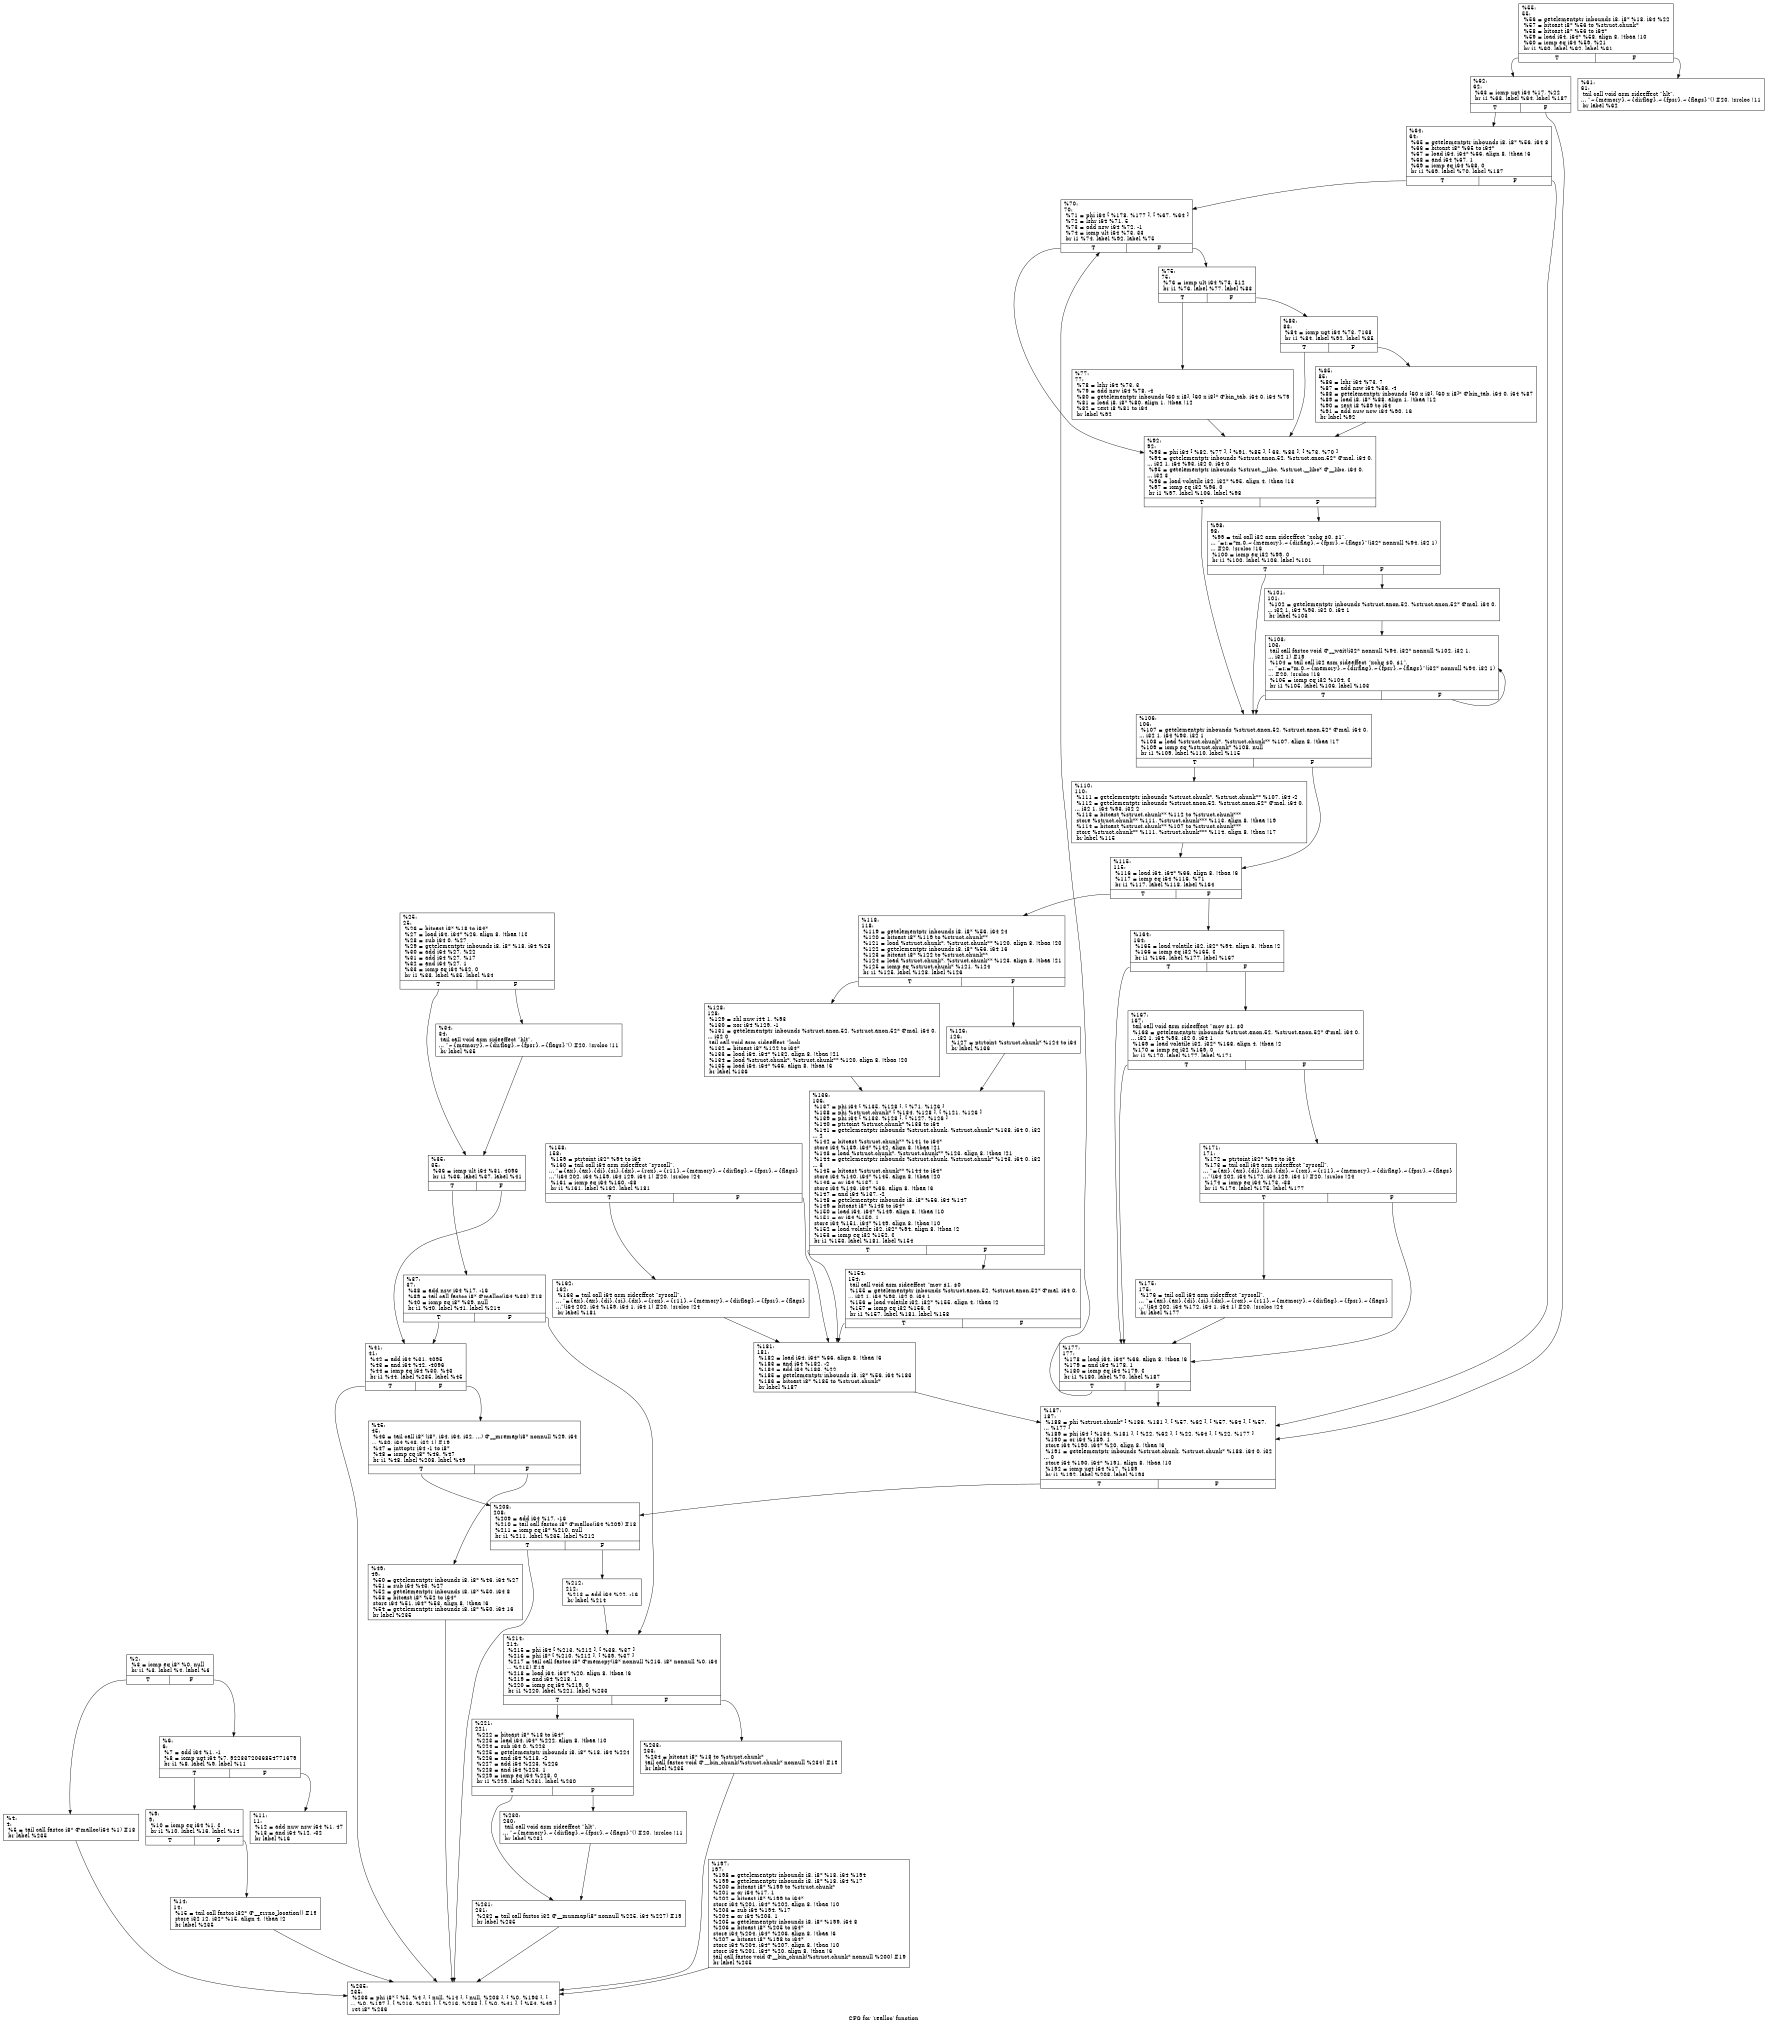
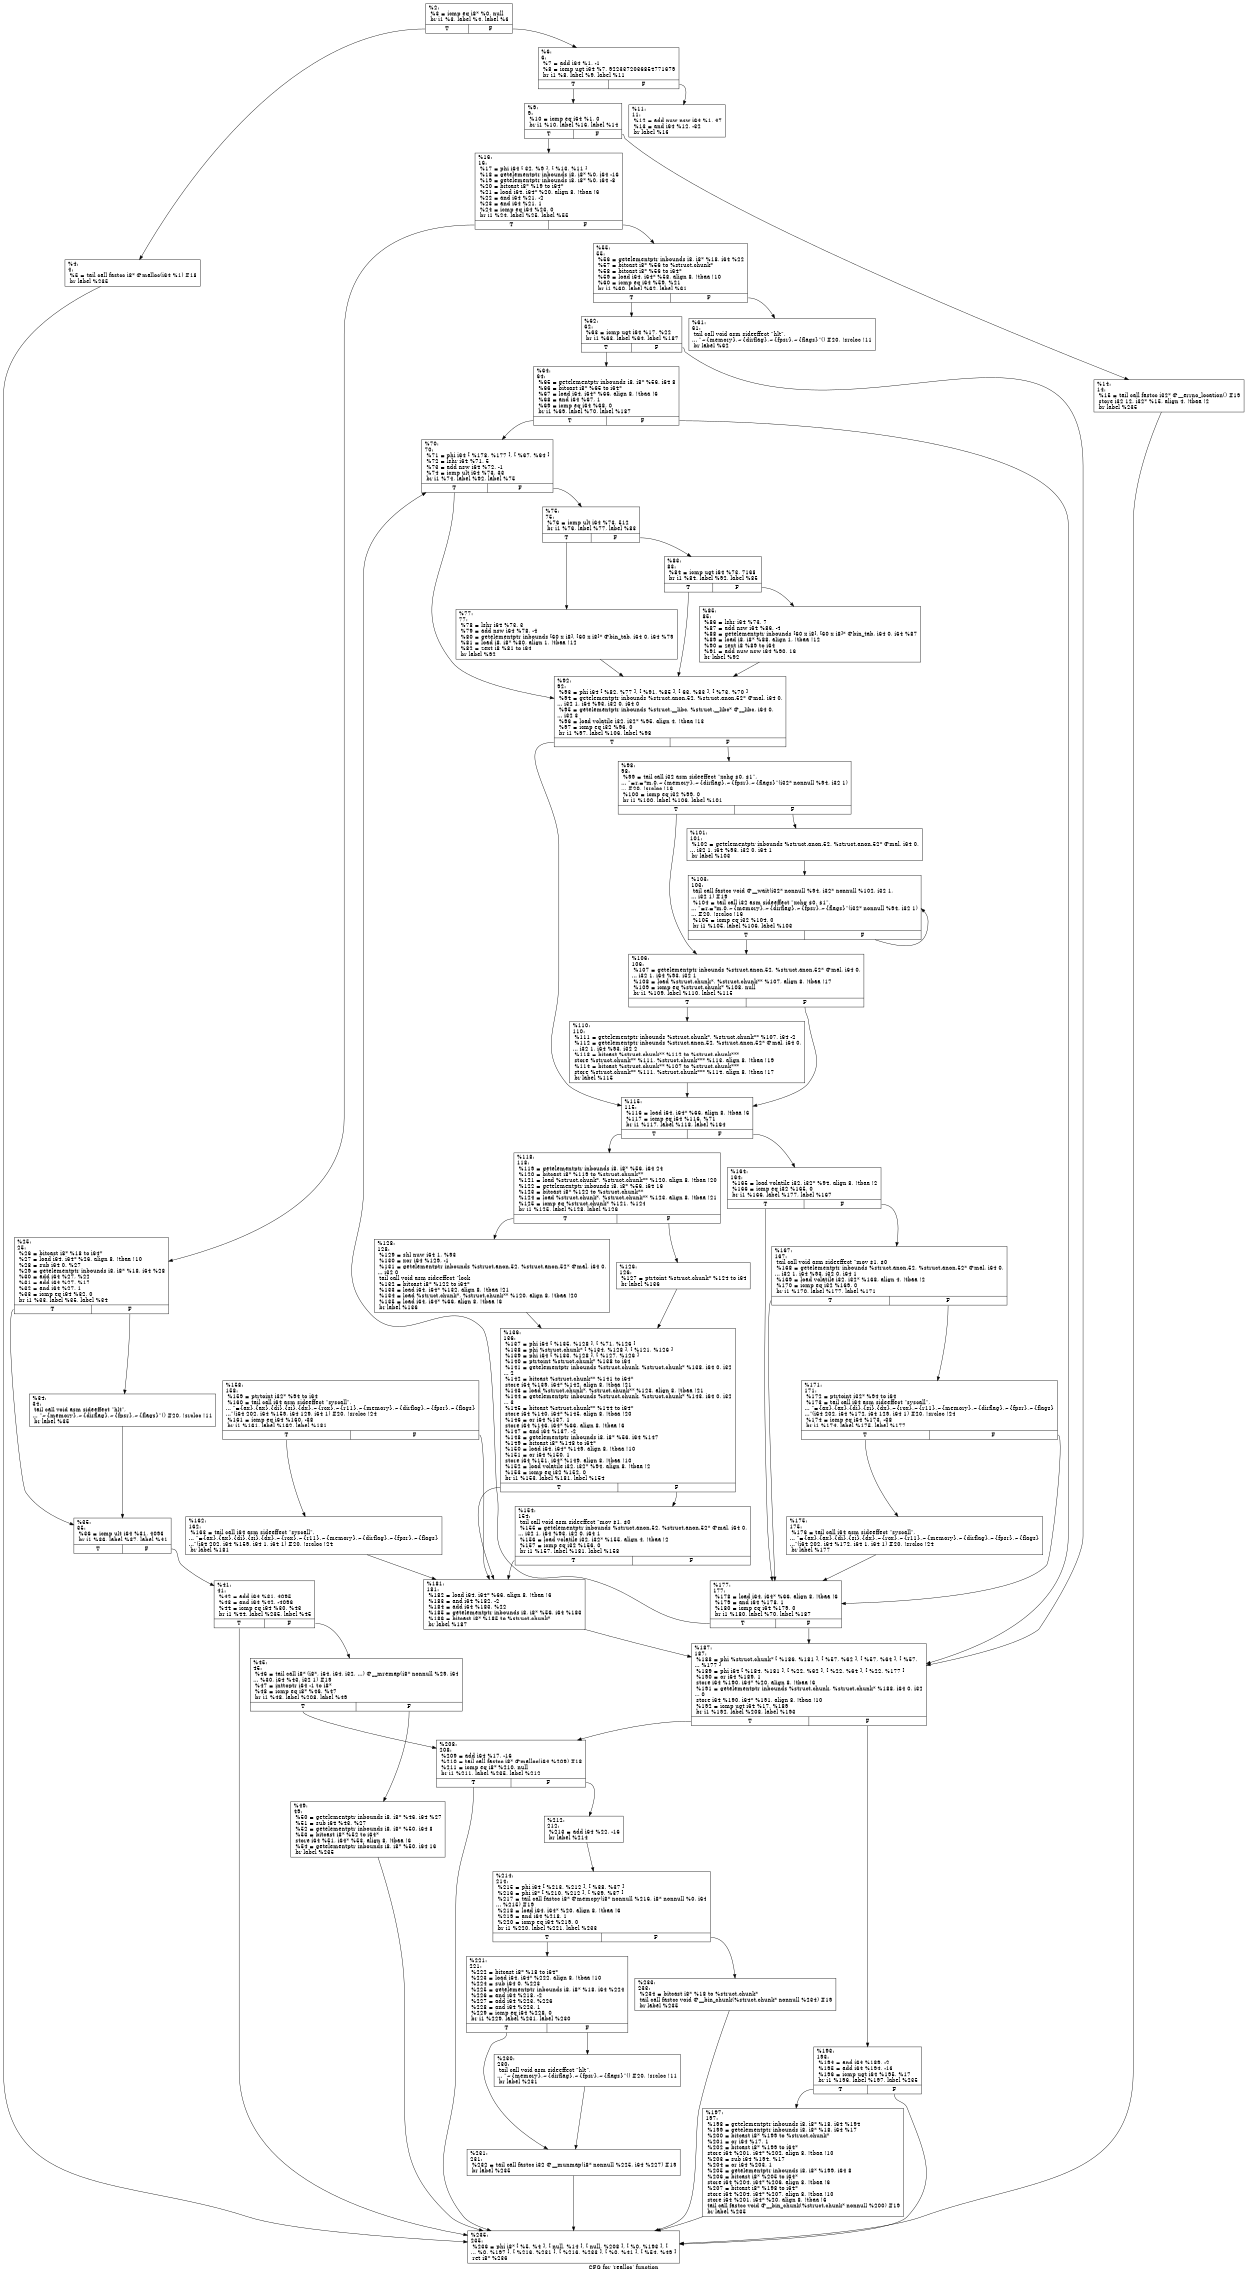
node "%16:": added
edge "%92:" -> "%106:": now "%92:" -> "%115:"
node "%128:": text "%129 = shl nuw i44 1, %93" -> "%129 = shl nuw i64 1, %93"
node "%37:": removed
node "%193:": added
